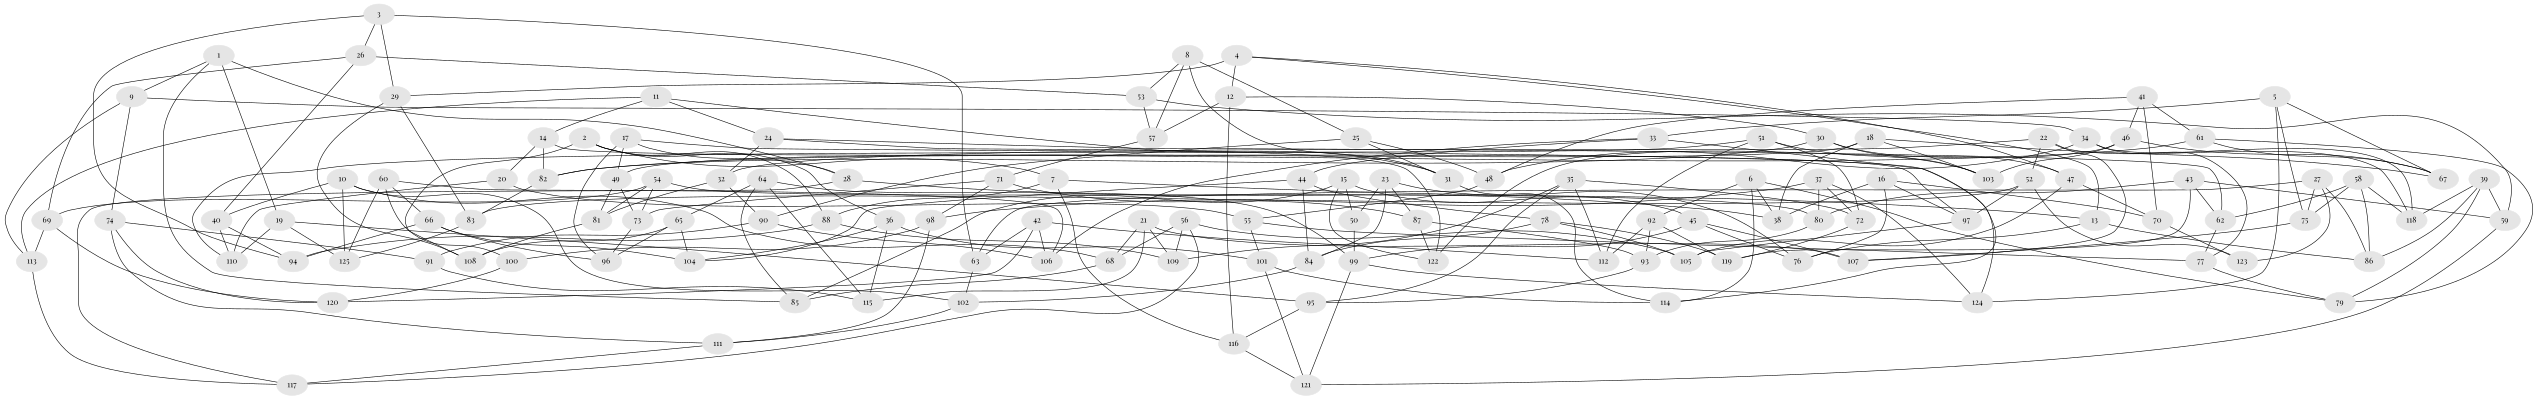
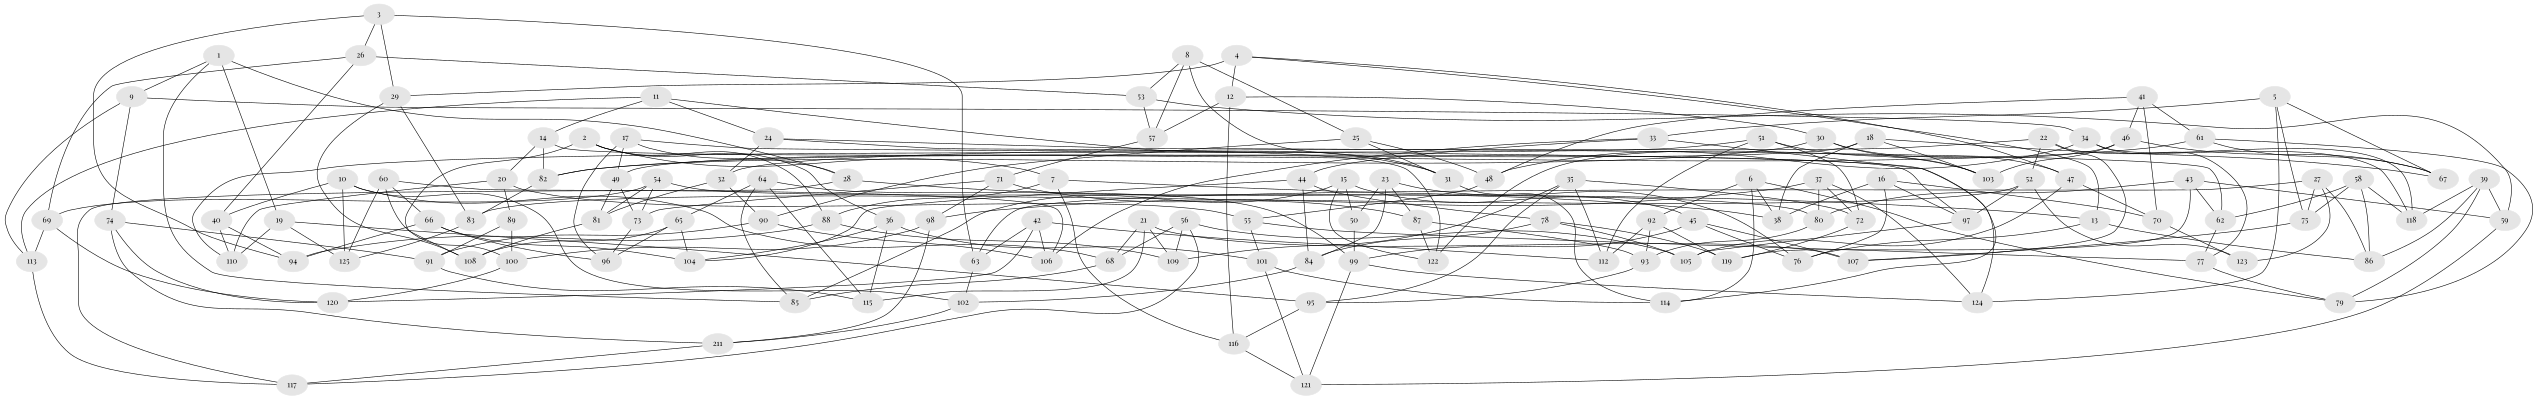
node "89": added
node "111": label "111" -> "211"
